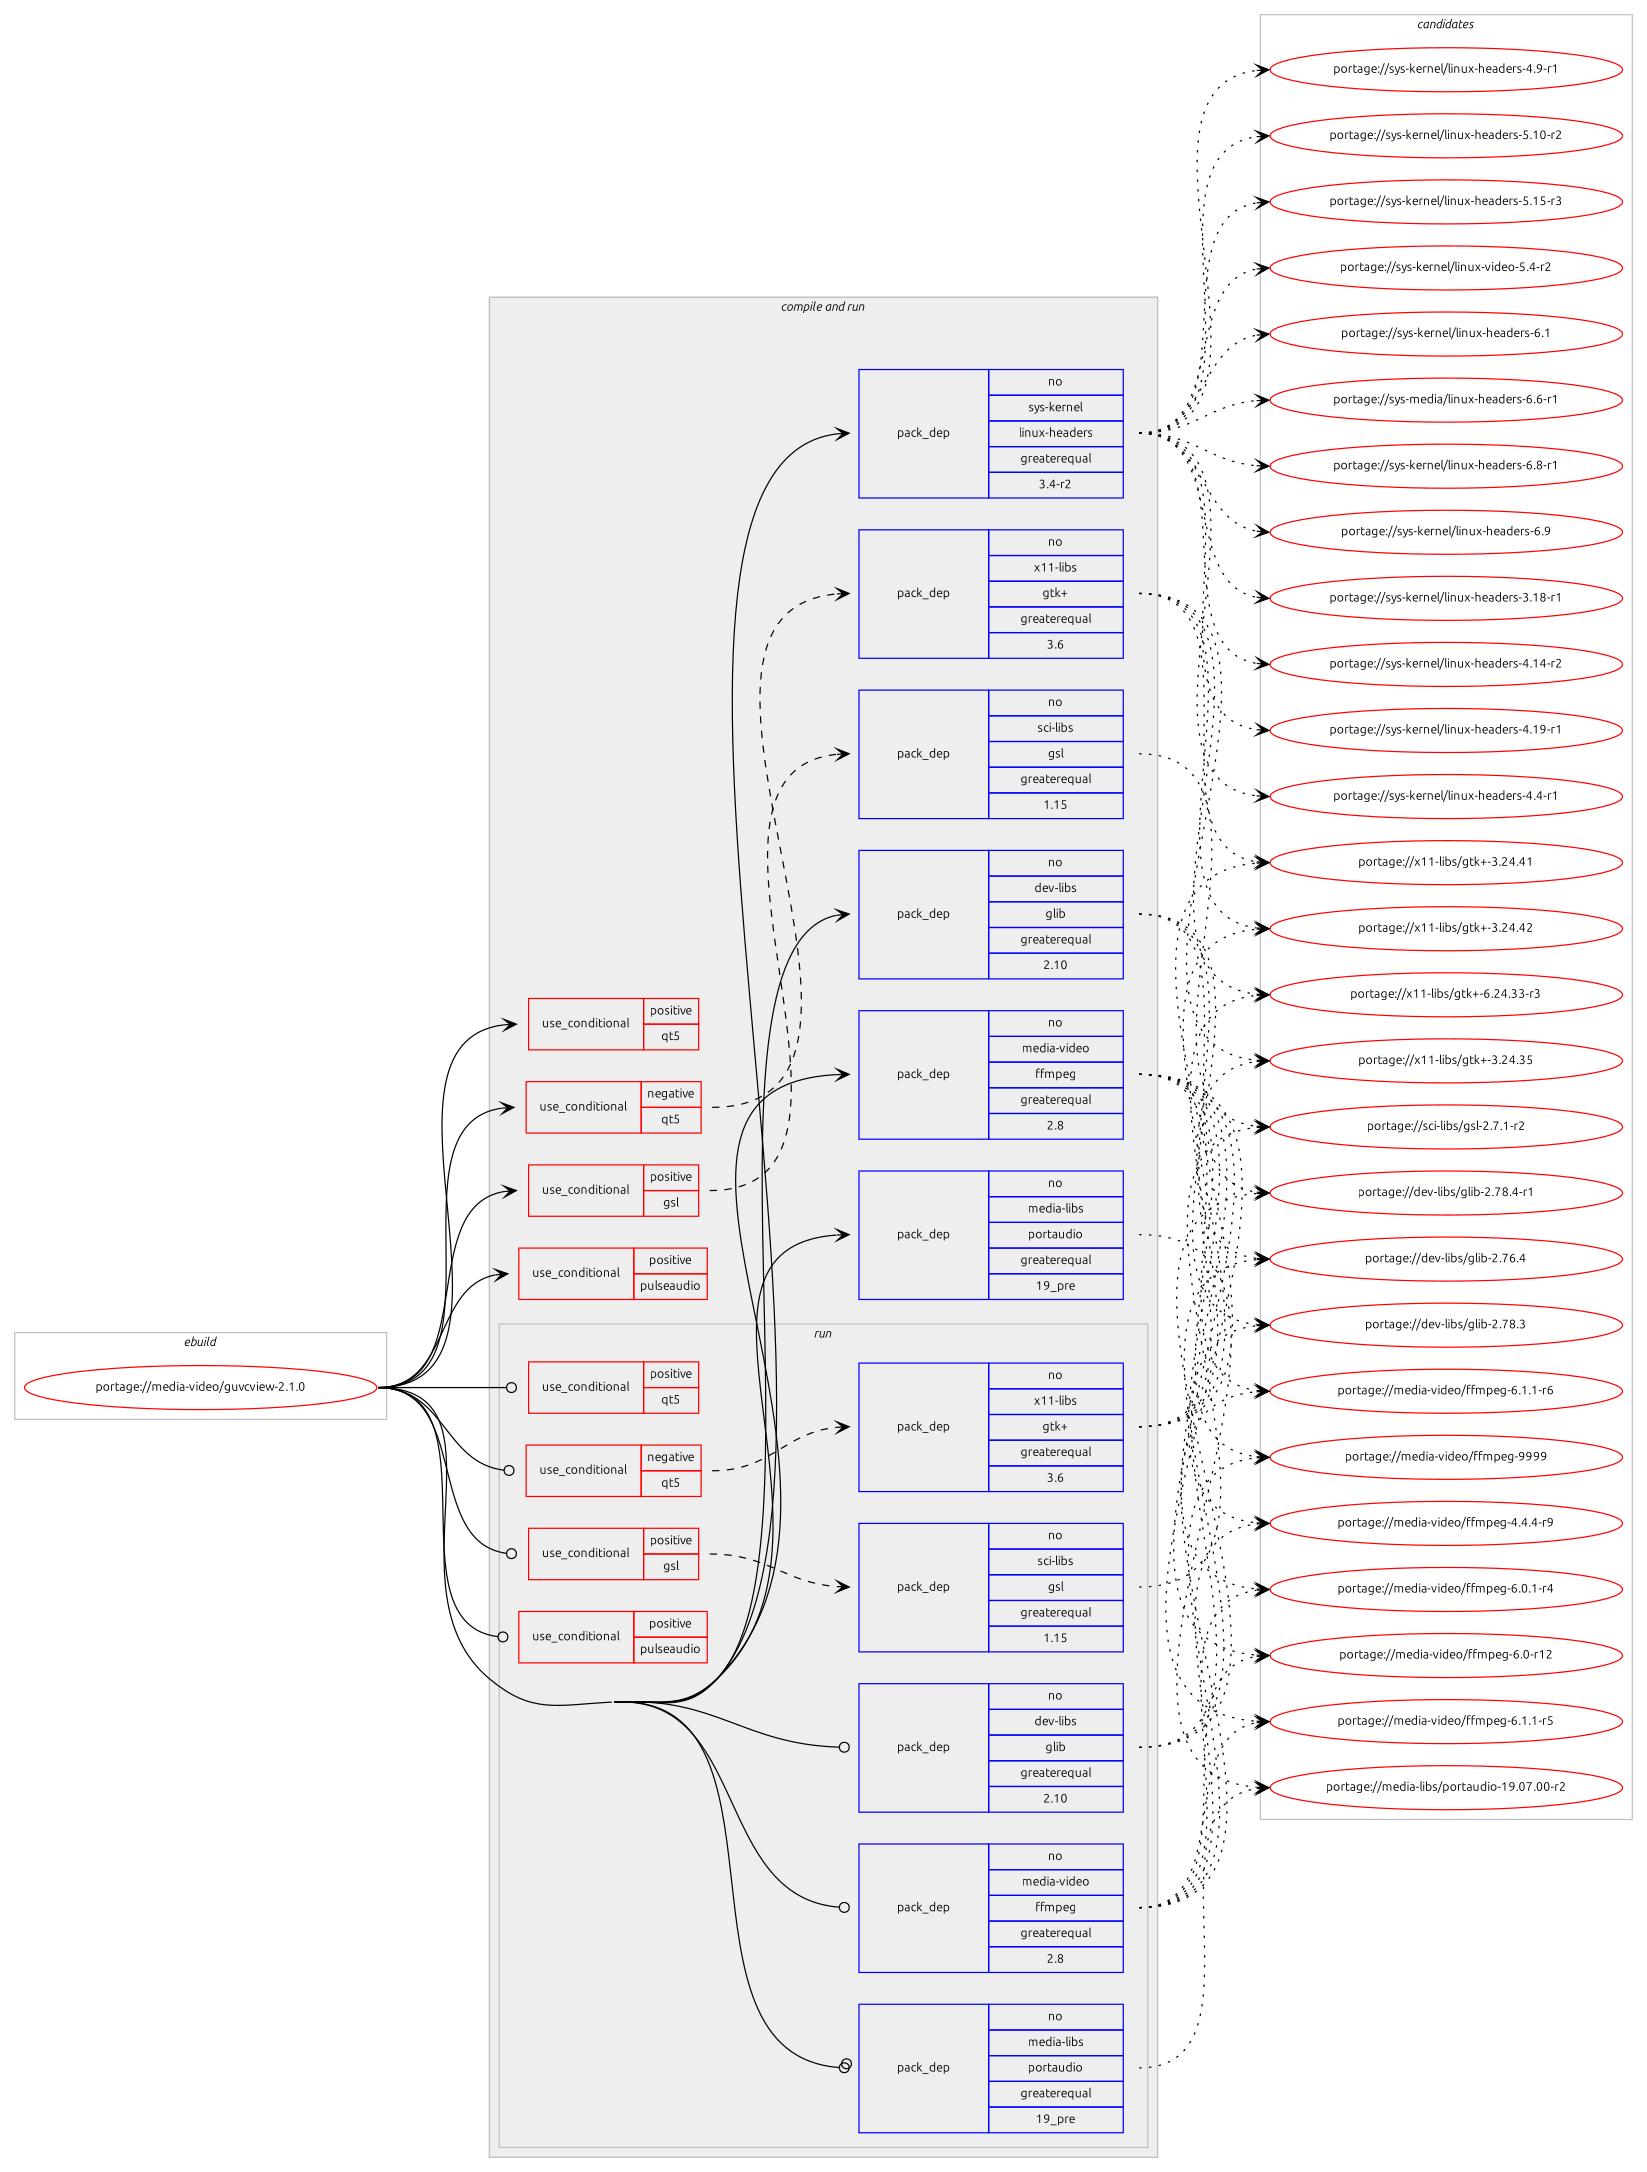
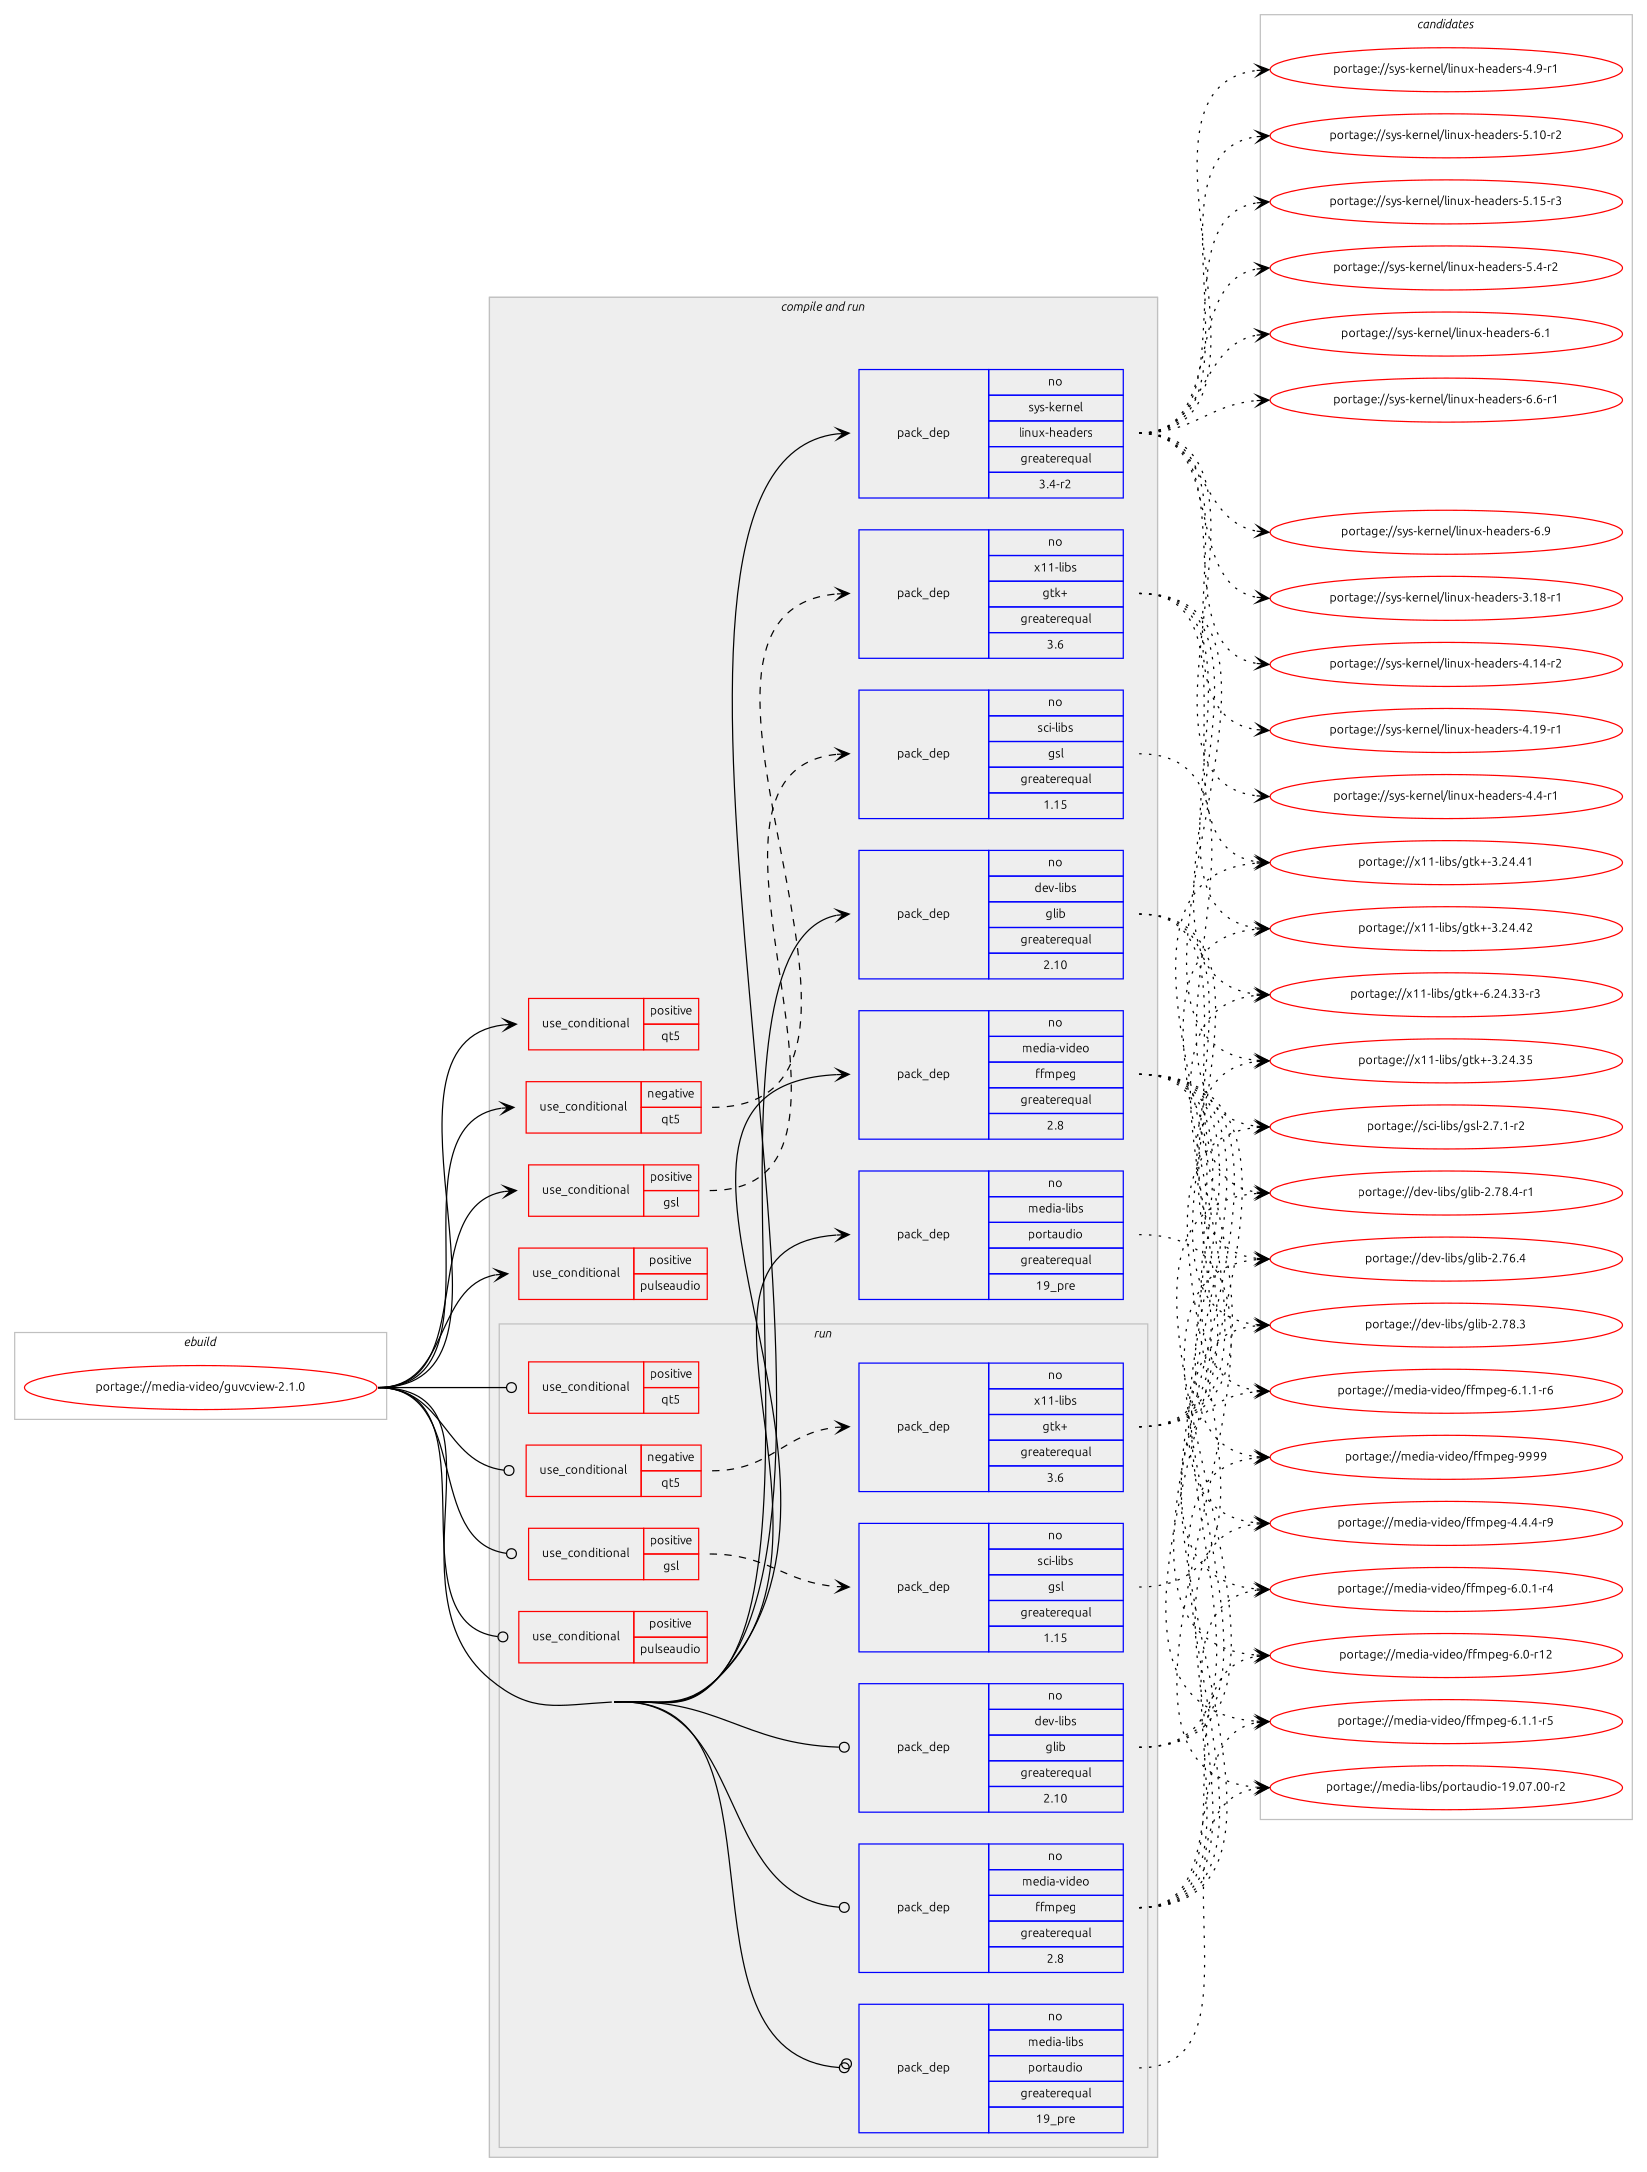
node "portage://sys-kernel/linux-video-5.4-r2": label "portage://sys-kernel/linux-video-5.4-r2" -> "portage://sys-kernel/linux-headers-5.4-r2"
node "portage://sys-media/linux-headers-6.6-r1": label "portage://sys-media/linux-headers-6.6-r1" -> "portage://sys-kernel/linux-headers-6.6-r1"
node "portage://sys-kernel/linux-headers-6.8-r1": removed
